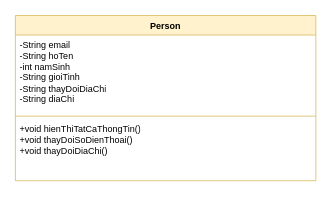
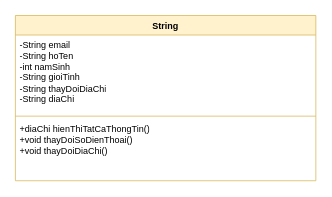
node "Person": label "Person" -> "String"
node "+void hienThiTatCaThongTin() +void thayDoiSoDienThoai() +void thayDoiDiaChi()": label "+void hienThiTatCaThongTin() +void thayDoiSoDienThoai() +void thayDoiDiaChi()" -> "+diaChi hienThiTatCaThongTin() +void thayDoiSoDienThoai() +void thayDoiDiaChi()"
